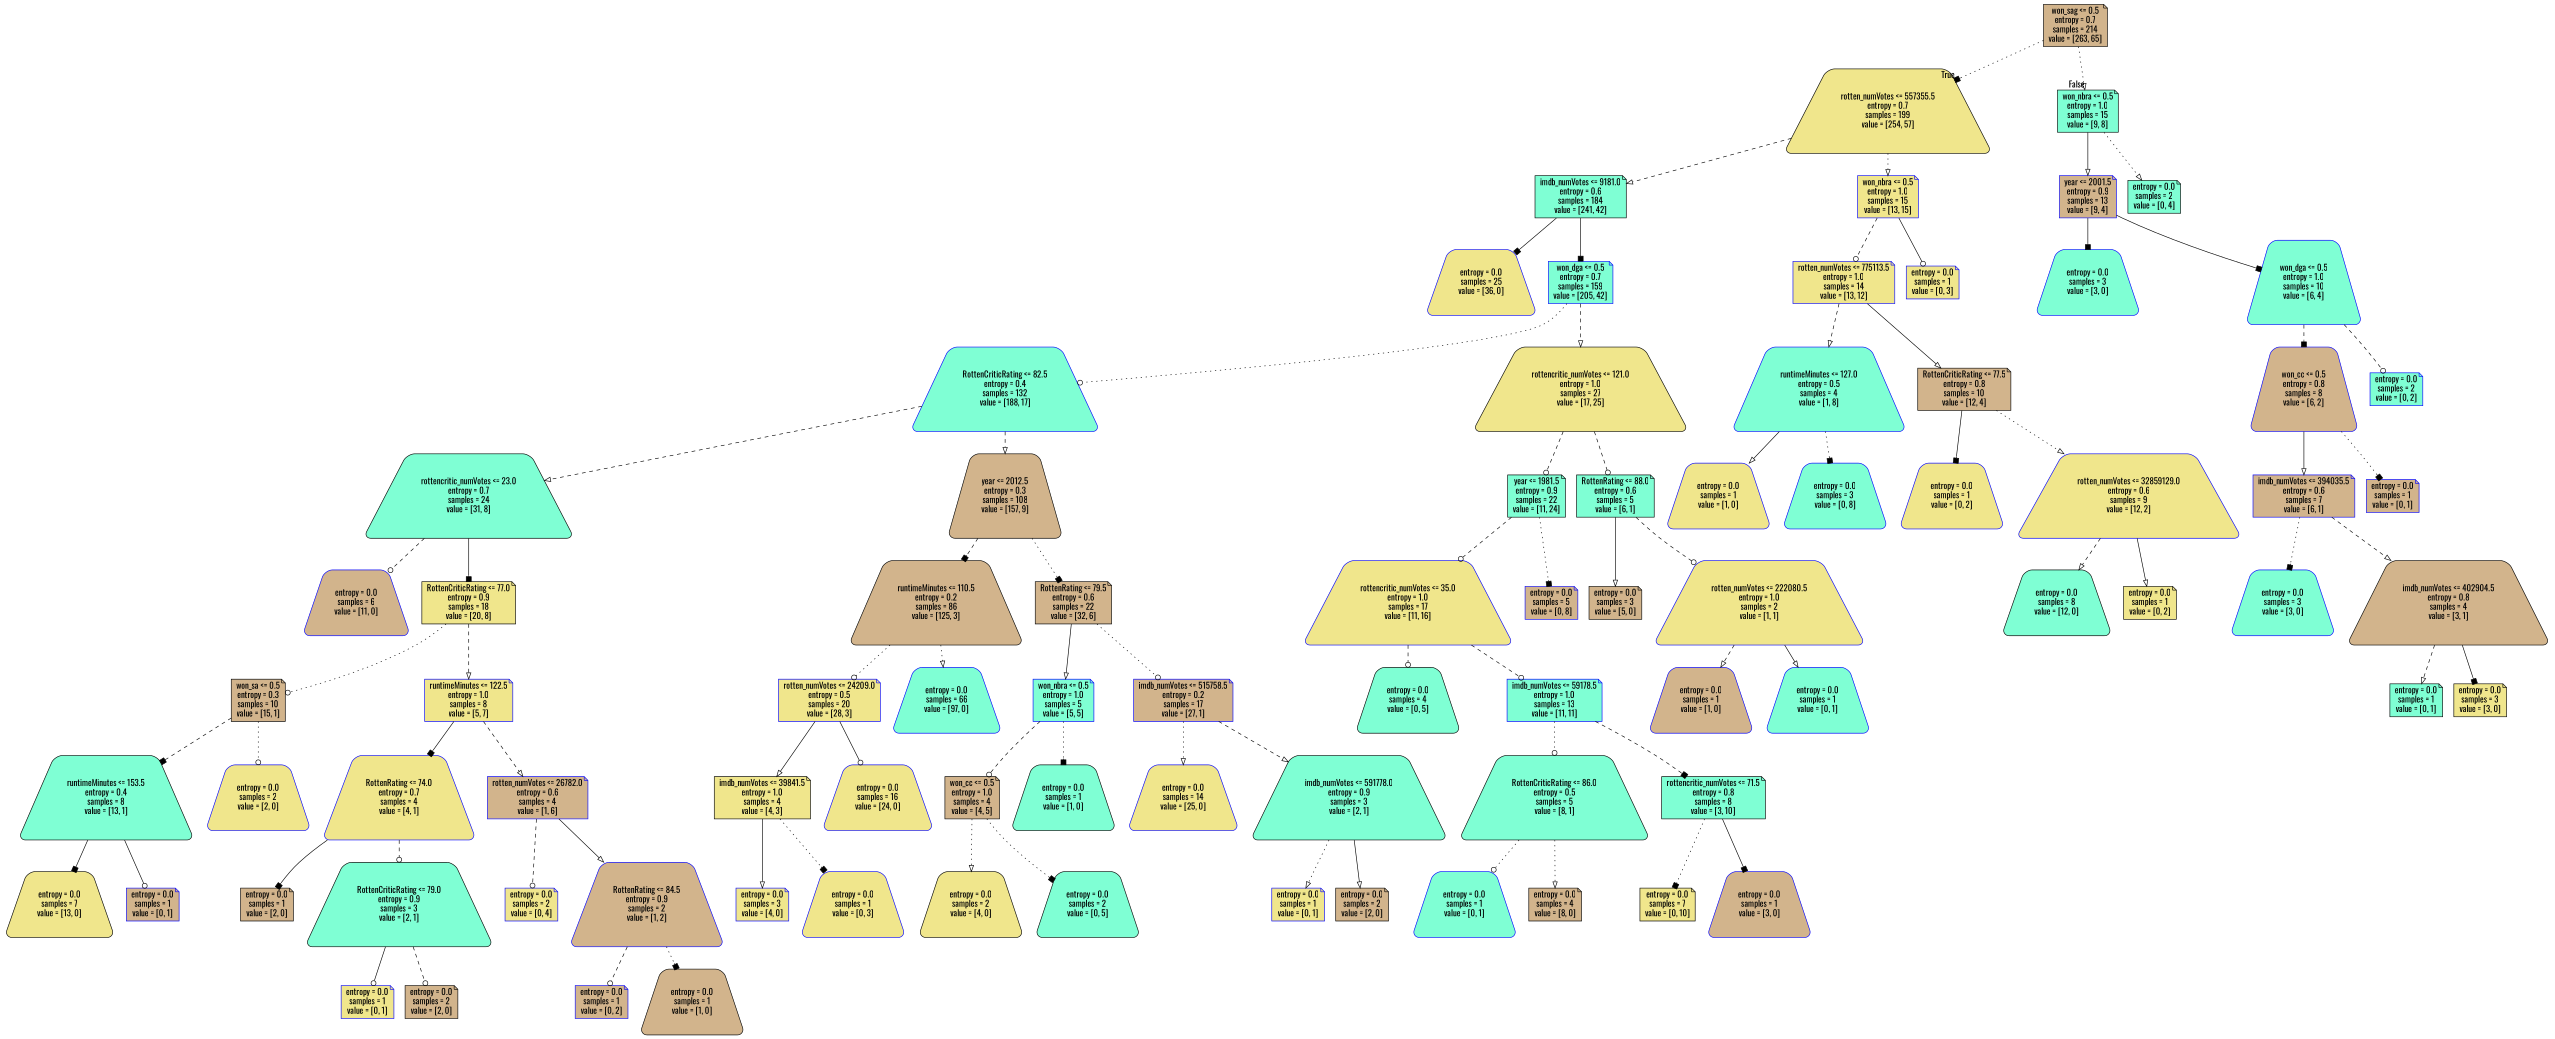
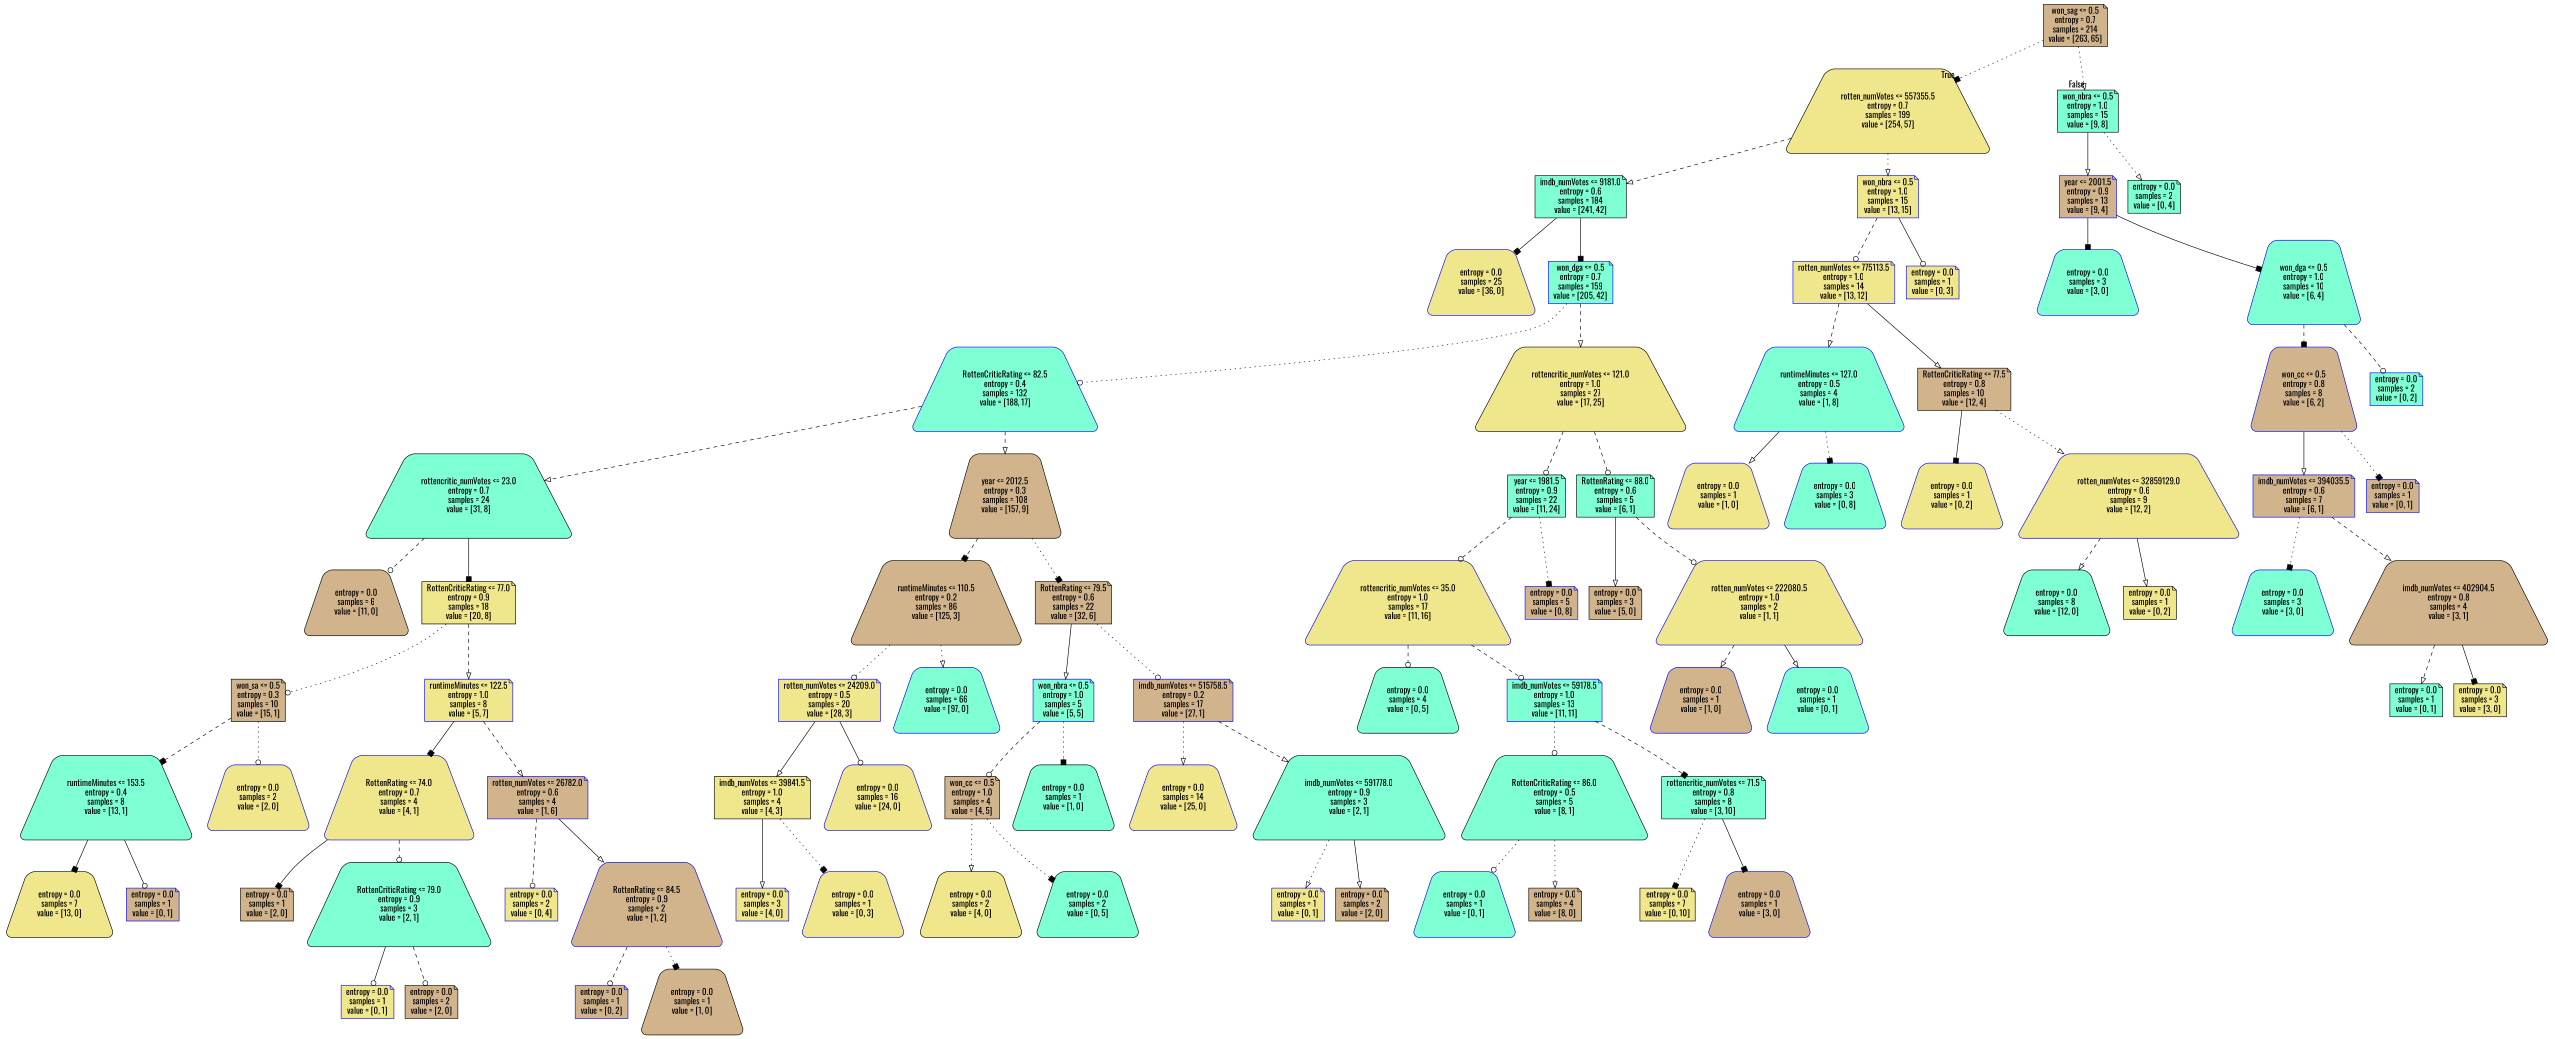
node "entropy = 0.0 samples = 6 value = [11, 0]": color blue -> black
